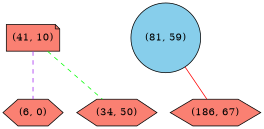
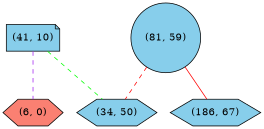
node "(41, 10)": fillcolor salmon -> skyblue
edge "(81, 59)" -- "(34, 50)": added
node "(34, 50)": fillcolor salmon -> skyblue
node "(186, 67)": fillcolor salmon -> skyblue
